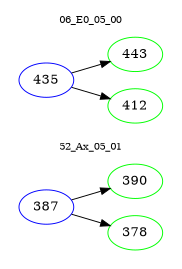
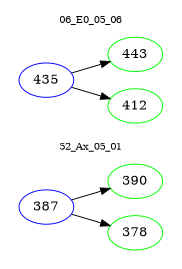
cluster "06_E0_05_00": label "06_E0_05_00" -> "06_E0_05_06"
